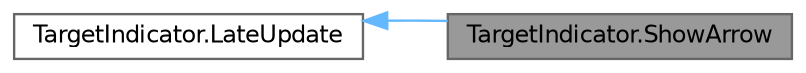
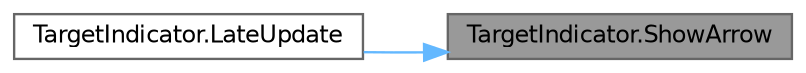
edge "TargetIndicator.ShowArrow" -> "TargetIndicator.LateUpdate": reversed
